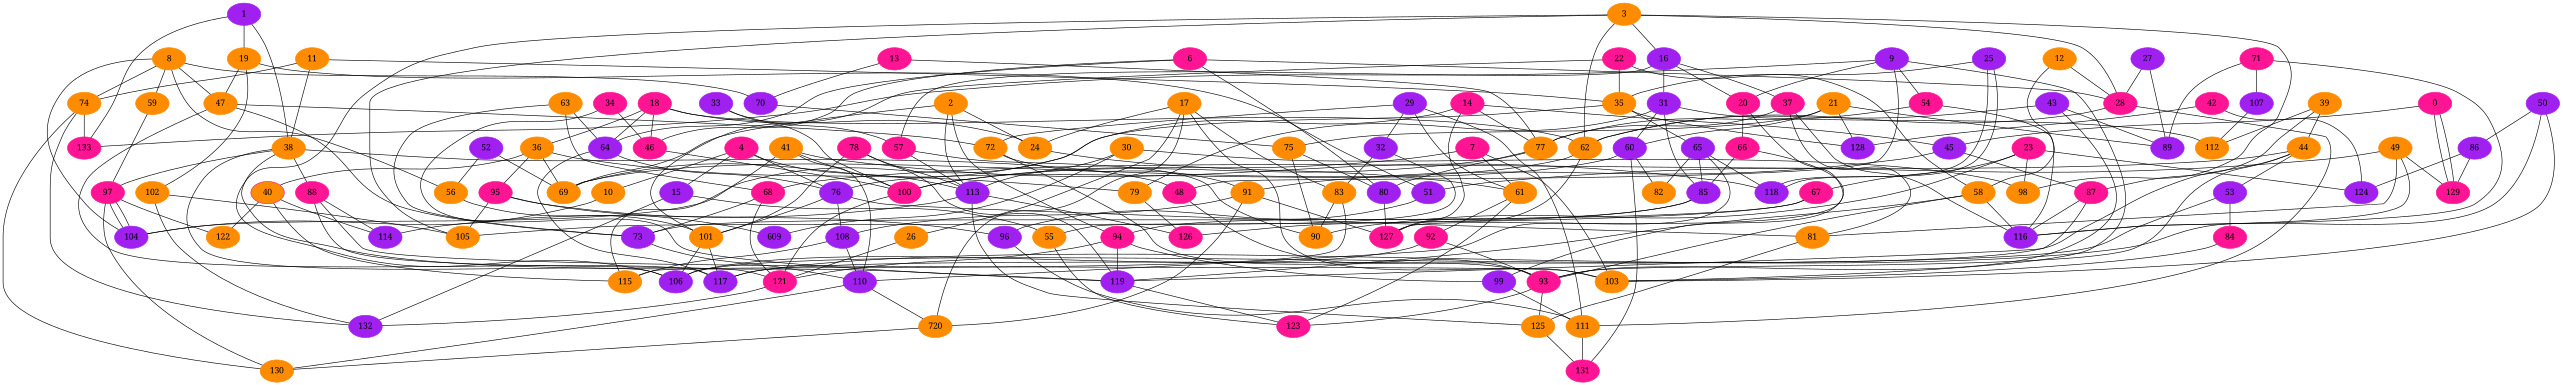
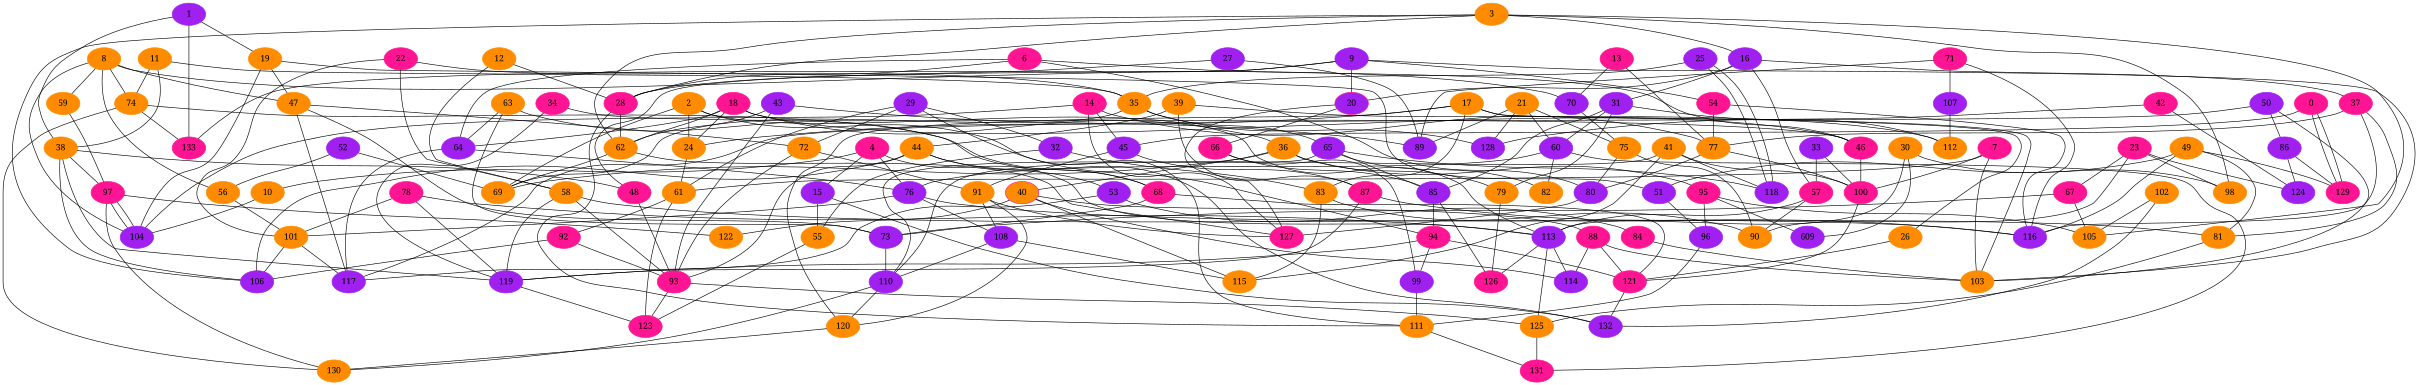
node "20": fillcolor deeppink -> purple
edge "19" -- "102": now "19" -- "104"
edge "38" -- "88": now "40" -- "88"
node "720": label "720" -> "120"
